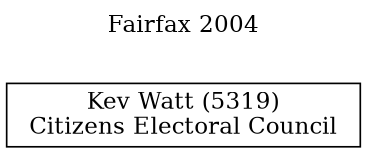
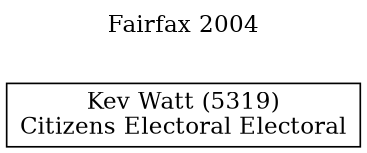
node "Kev Watt (5319) Citizens Electoral Council": label "Kev Watt (5319) Citizens Electoral Council" -> "Kev Watt (5319) Citizens Electoral Electoral"
